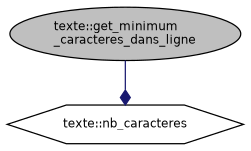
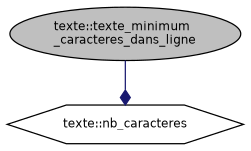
node "texte::get_minimum _caracteres_dans_ligne": label "texte::get_minimum _caracteres_dans_ligne" -> "texte::texte_minimum _caracteres_dans_ligne"
